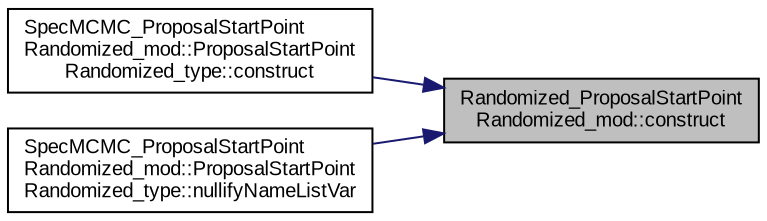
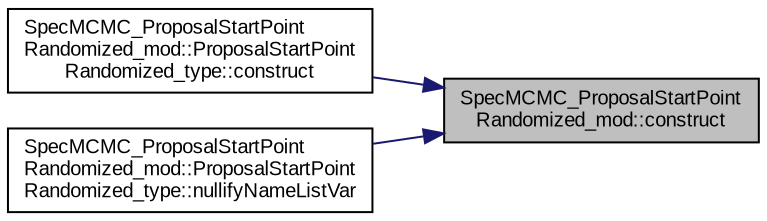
node "Randomized_ProposalStartPoint Randomized_mod::construct": label "Randomized_ProposalStartPoint Randomized_mod::construct" -> "SpecMCMC_ProposalStartPoint Randomized_mod::construct"
